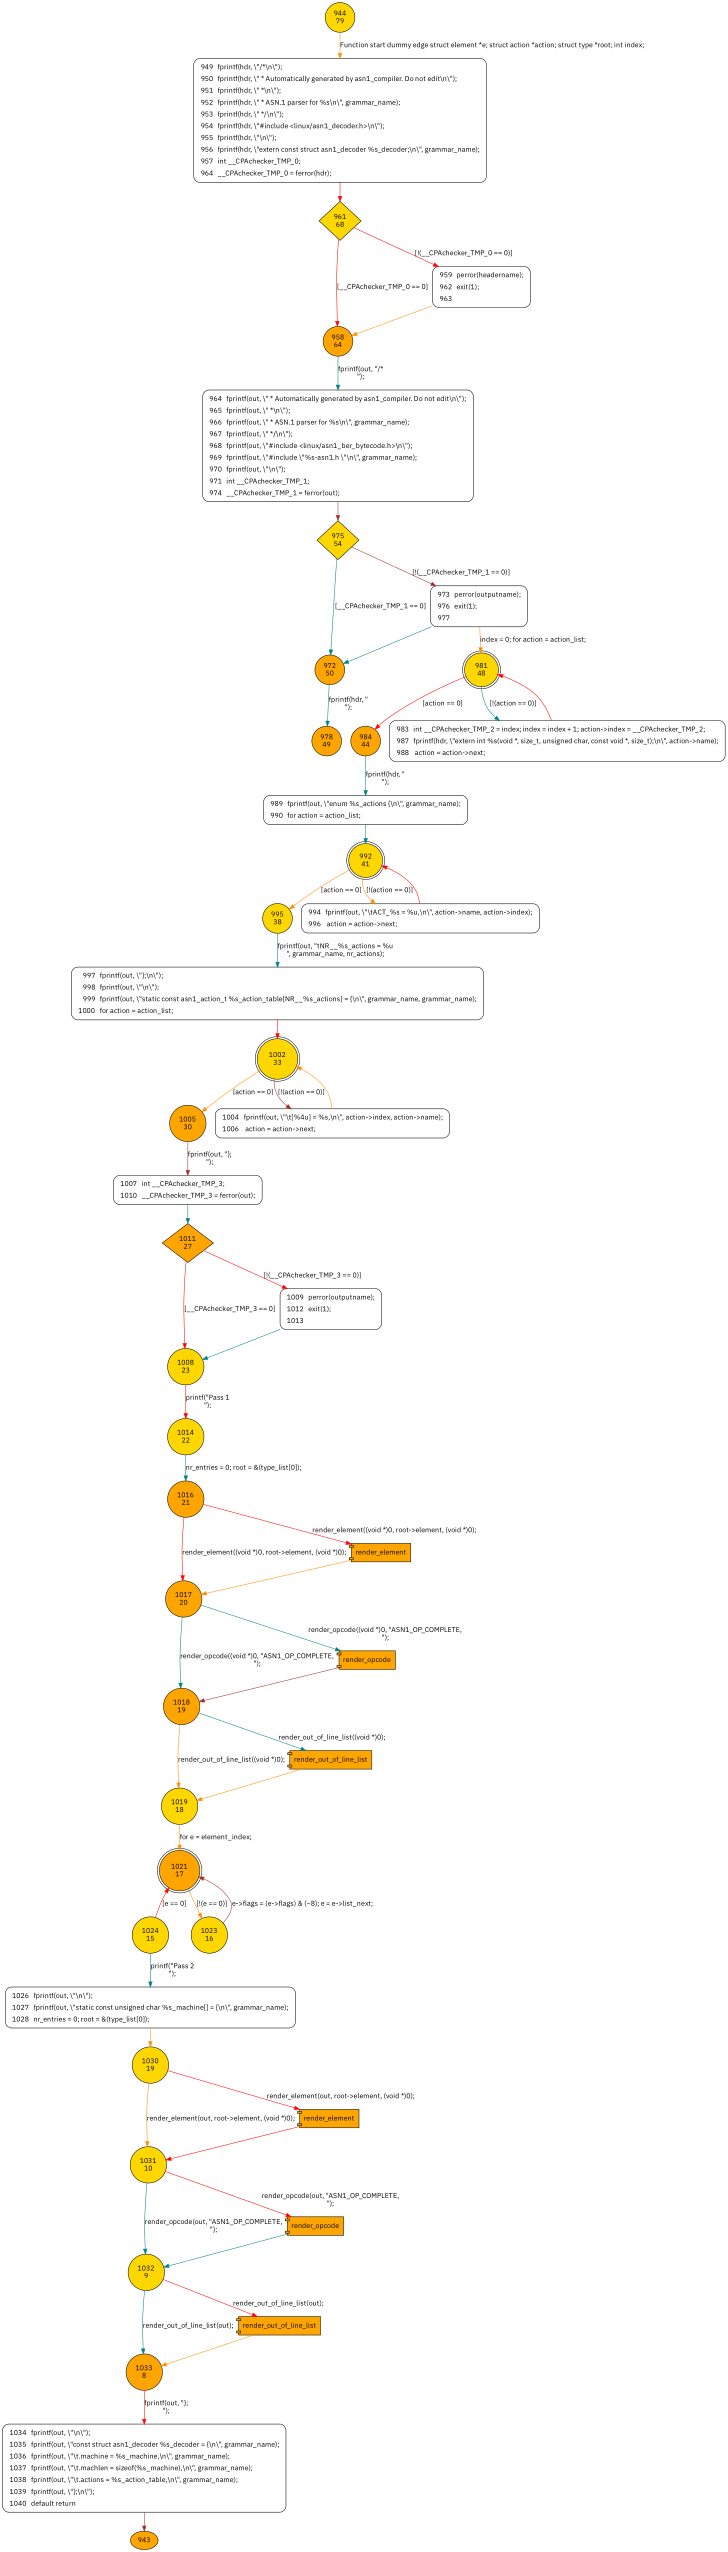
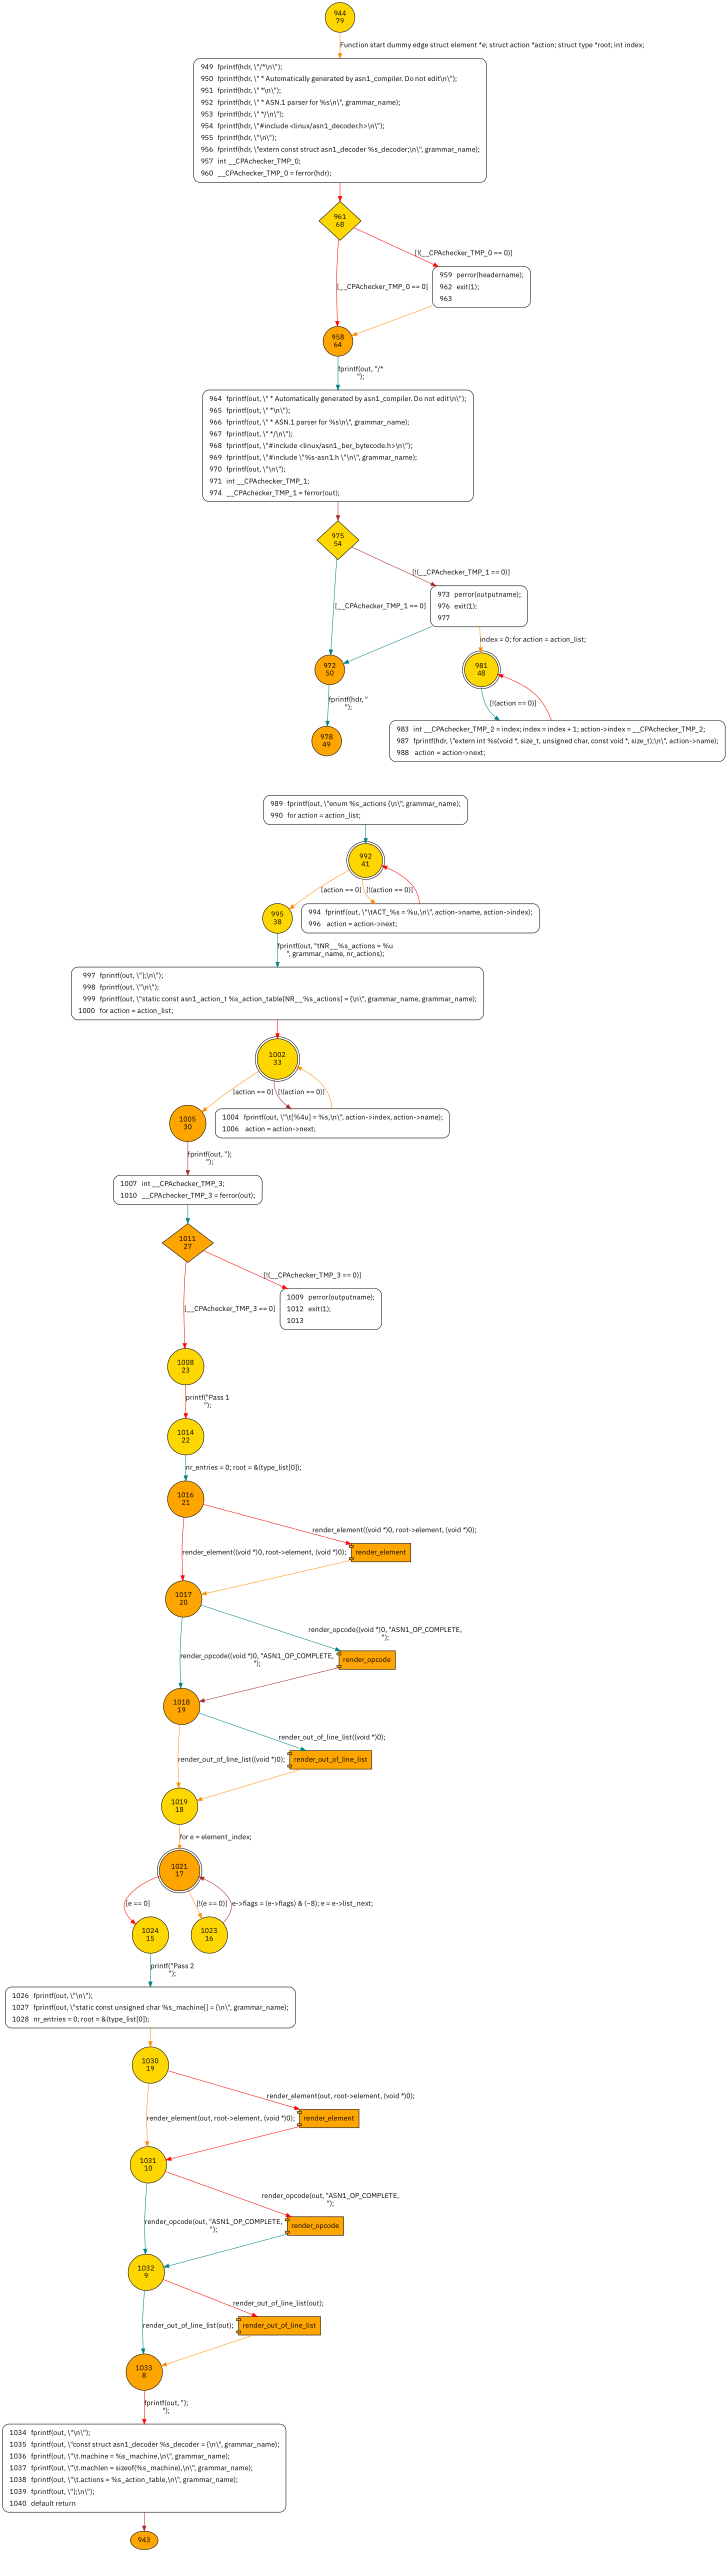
node "949": text "964" -> "960"
node "984 44": removed
edge "1009" -> "1008 23": removed
edge "1024 15" -> "1021 17": reversed
